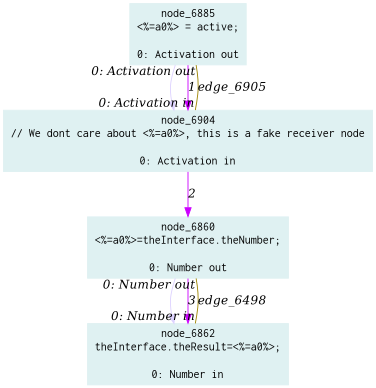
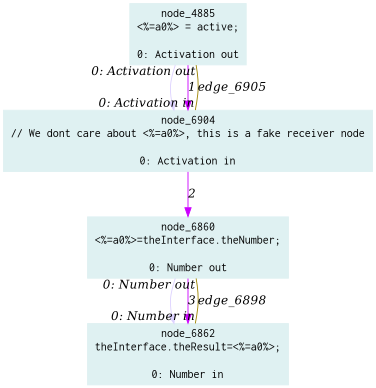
node "node_6885 <%=a0%> = active; 0: Activation out": label "node_6885 <%=a0%> = active; 0: Activation out" -> "node_4885 <%=a0%> = active; 0: Activation out"
edge "node_6860 <%=a0%>=theInterface.theNumber; 0: Number out" -- "node_6862 theInterface.theResult=<%=a0%>; 0: Number in": label "edge_6498" -> "edge_6898"
